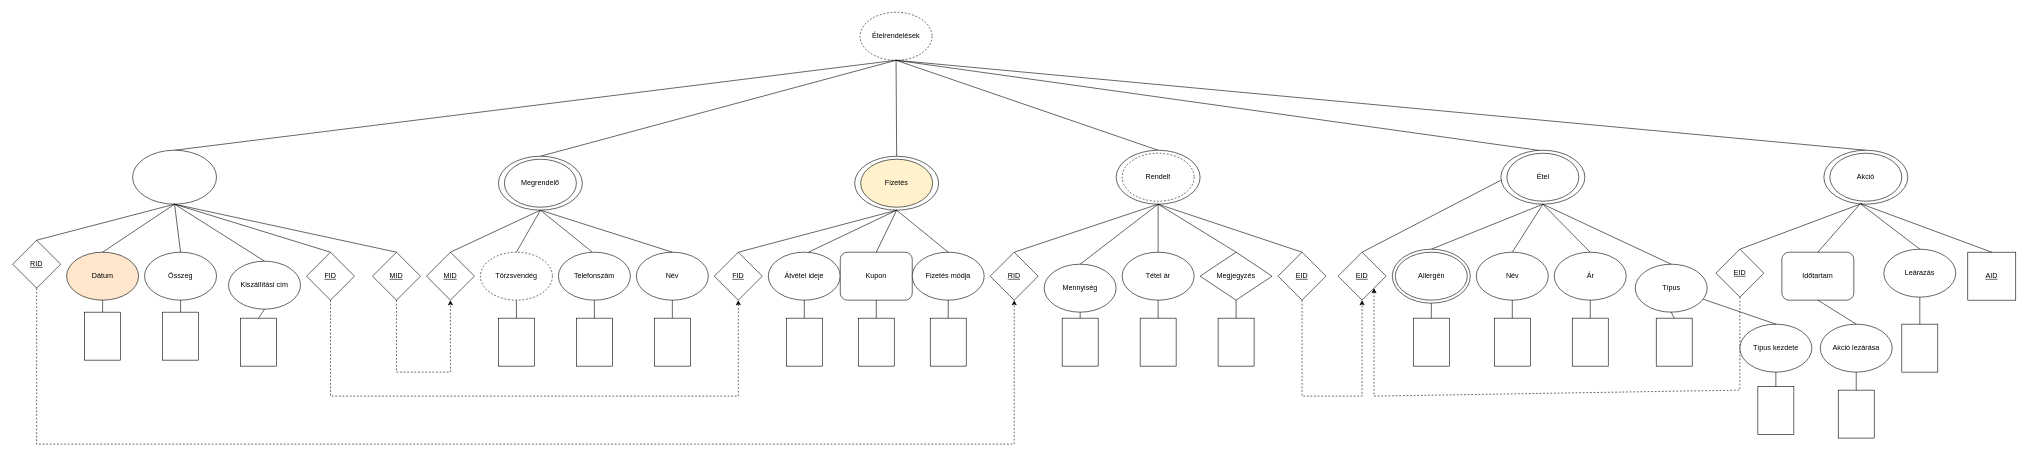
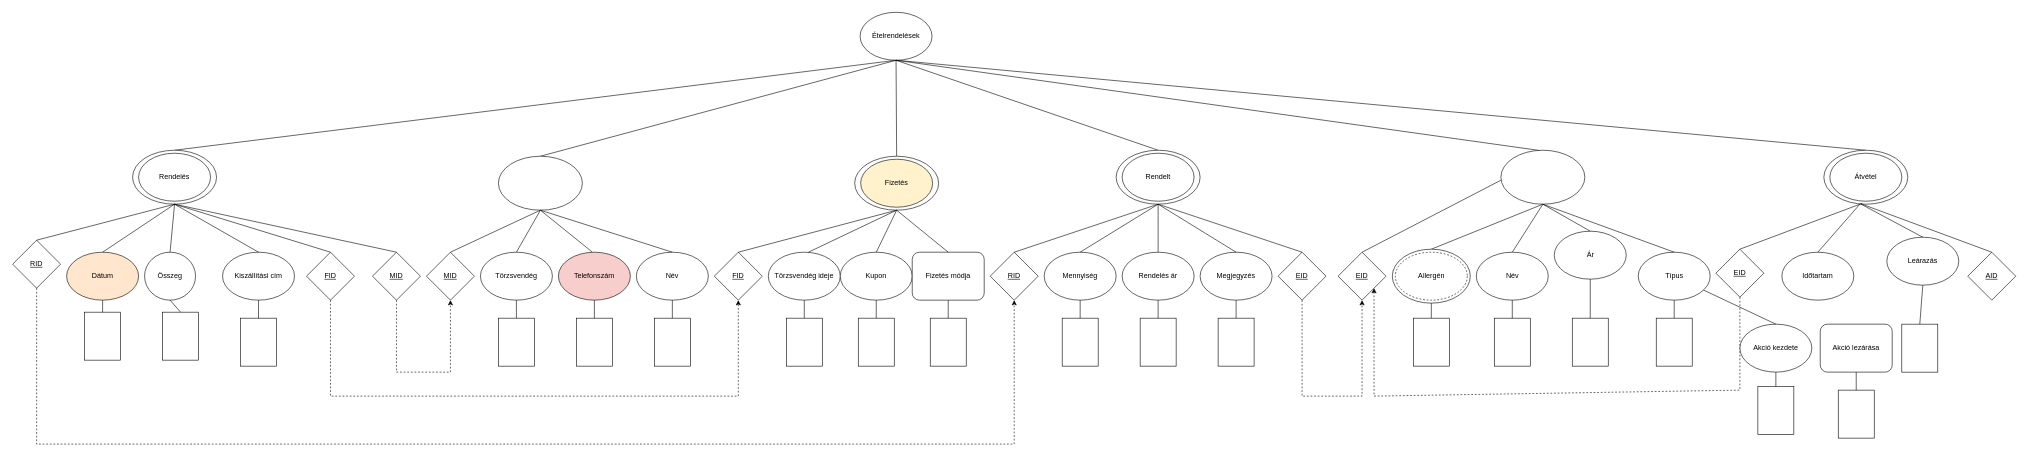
node "Ételrendelések": style dashed -> solid
node "Rendelés": added
node "Rendelt": style dashed -> solid
node "Étel": removed
node "Akció": label "Akció" -> "Átvétel"
node "Megrendelő": removed
node "Leárazás": moved (1920, 273) -> (1923, 261)
node "Összeg": size 72x48 -> 51x48
node "Törzsvendég": style dashed -> solid
node "Telefonszám": fillcolor #ffffff -> #f8cecc
node "Átvétel ideje": label "Átvétel ideje" -> "Törzsvendég ideje"
node "Kupon": shape rounded rectangle -> ellipse
node "Fizetés módja": shape ellipse -> rounded rectangle
node "Tétel ár": label "Tétel ár" -> "Rendelés ár"
node "Megjegyzés": shape diamond -> ellipse
node "Allergén": style solid -> dashed
node "Ár": moved (1591, 276) -> (1591, 255)
node "Időtartam": shape rounded rectangle -> ellipse
node "AID": shape rectangle -> diamond
node "Kiszállítási cím": moved (264, 285) -> (258, 276)
node "Mennyiség": moved (1080, 288) -> (1080, 276)
node "Típus": moved (1672, 288) -> (1675, 276)
edge "Időtartam" -- "Akció lezárása": removed
node "Típus kezdete": label "Típus kezdete" -> "Akció kezdete"
node "Akció lezárása": shape ellipse -> rounded rectangle
